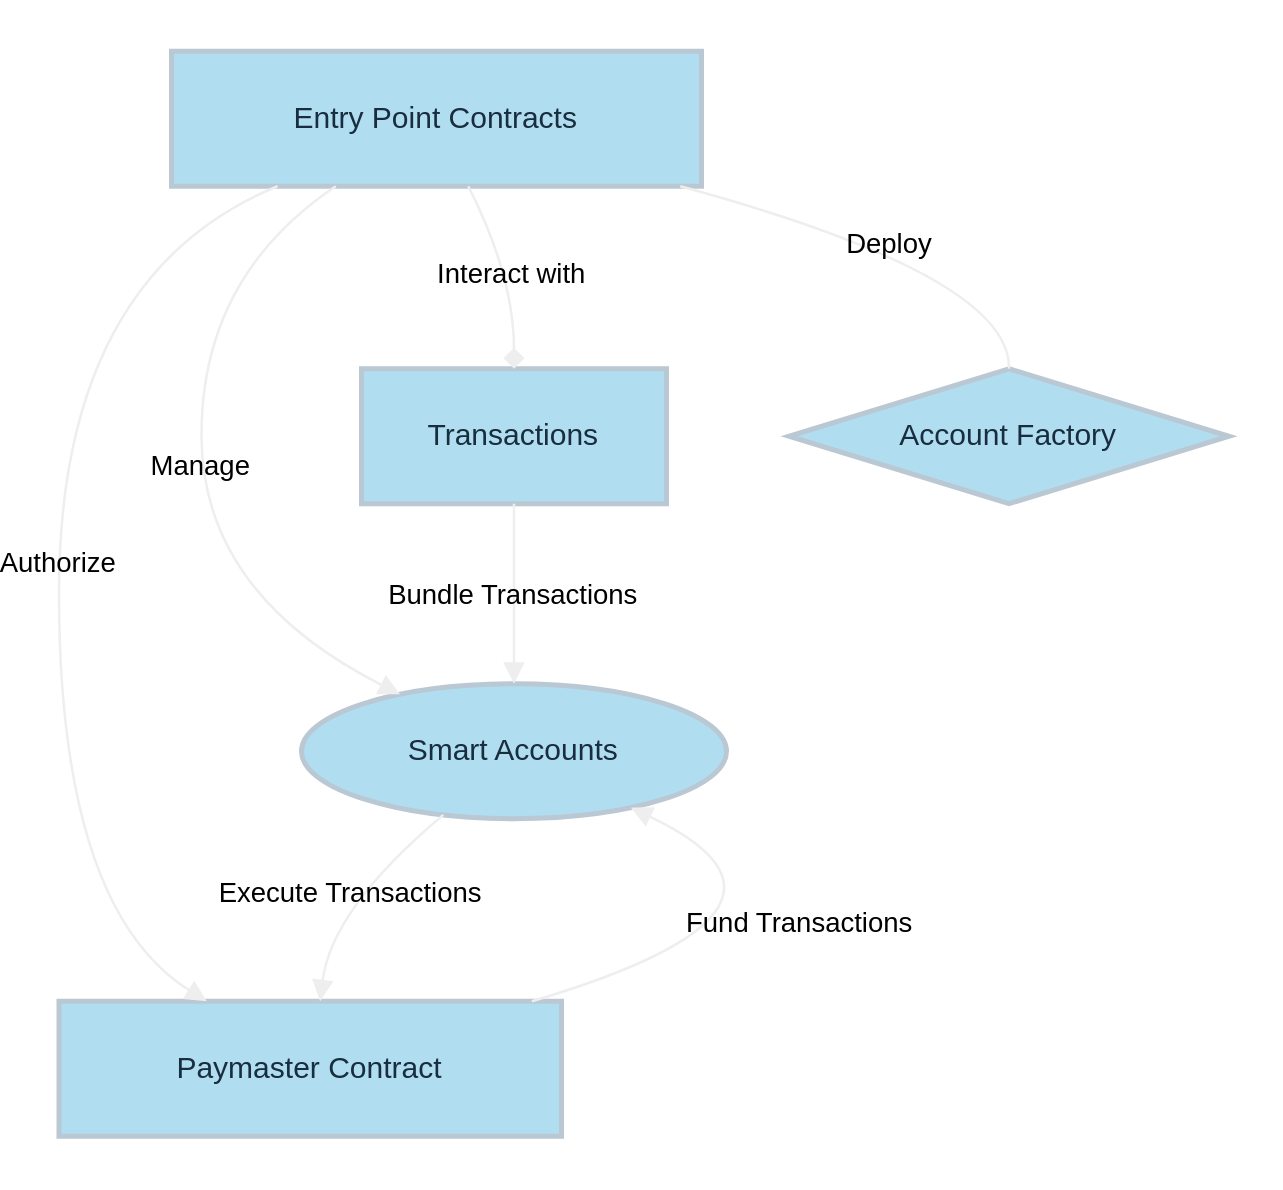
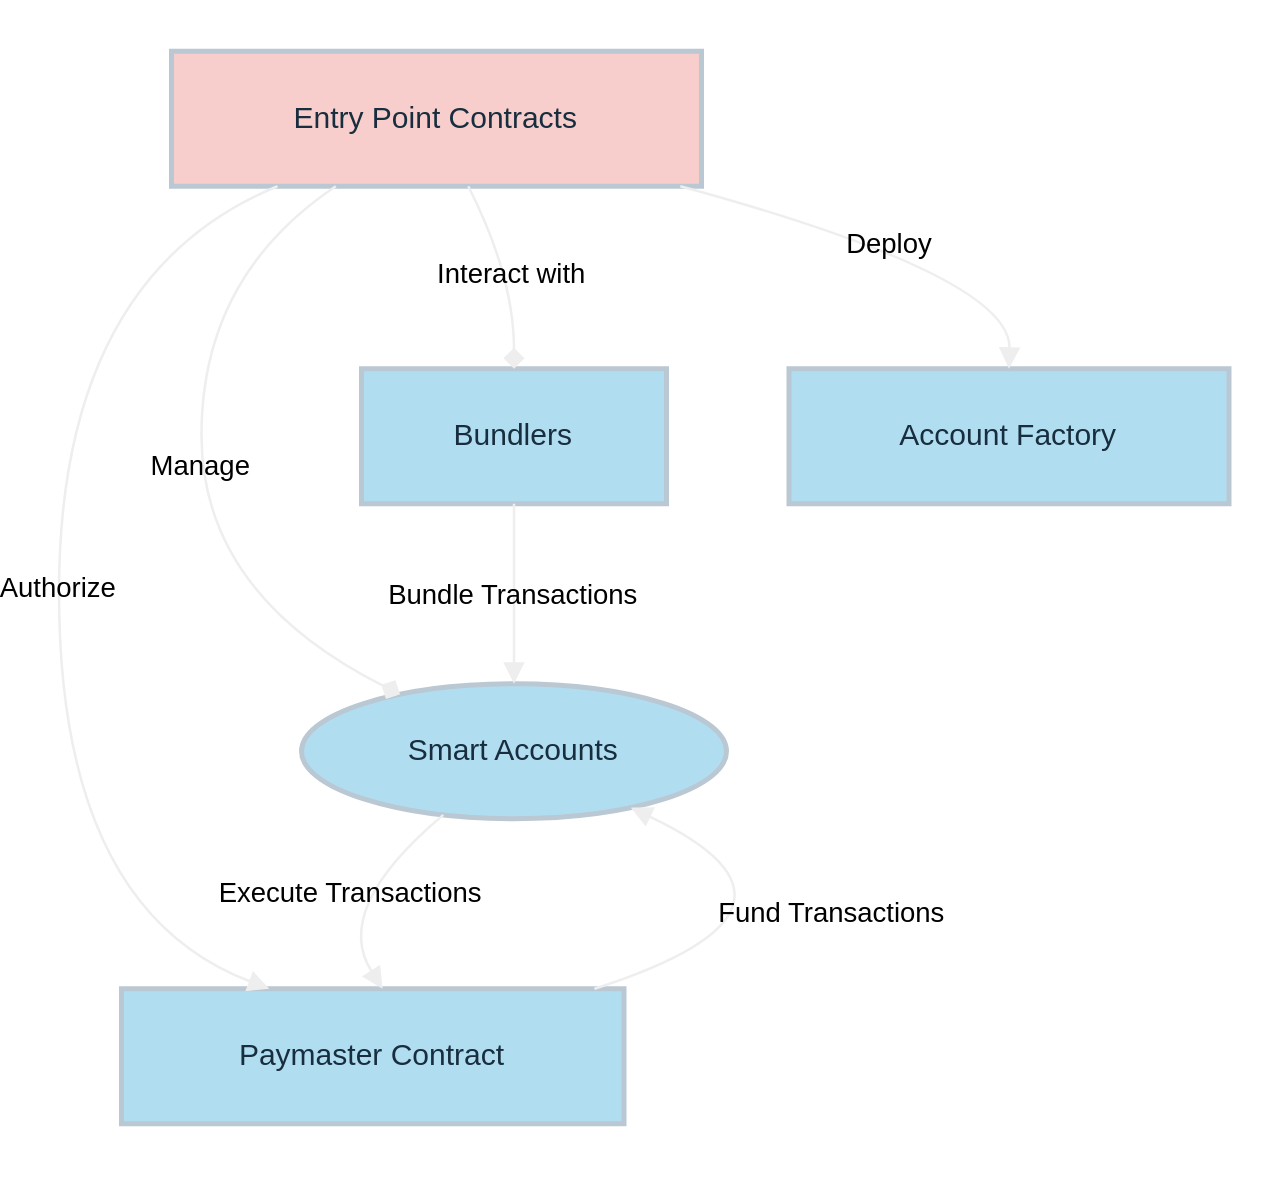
node "Entry Point Contracts": fillcolor #b1ddf0 -> #f8cecc
edge "Entry Point Contracts" -- "Account Factory": arrowhead none -> block
node "Transactions": label "Transactions" -> "Bundlers"
node "Account Factory": shape diamond -> rectangle
edge "Entry Point Contracts" -> "Smart Accounts": arrowhead block -> diamond
node "Paymaster Contract": moved (310, 1069) -> (373, 1056)
